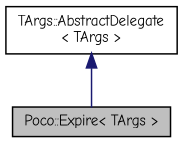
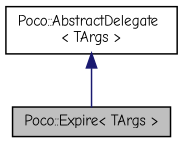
node "TArgs::AbstractDelegate < TArgs >": label "TArgs::AbstractDelegate < TArgs >" -> "Poco::AbstractDelegate < TArgs >"
